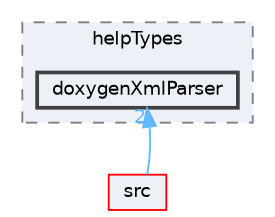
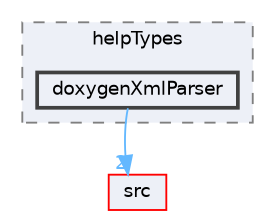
edge "src" -> "doxygenXmlParser": reversed
